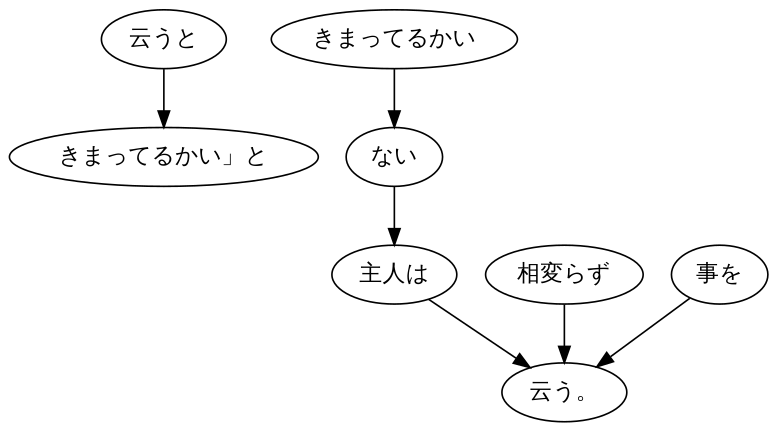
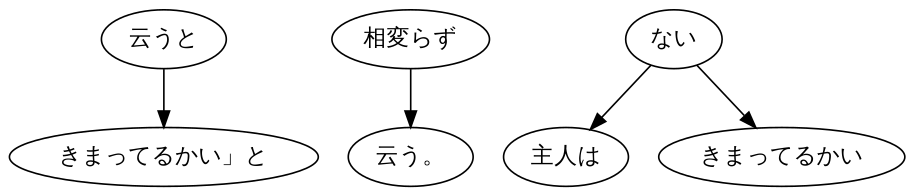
edge "きまってるかい" -> "ない": reversed
node "事を": removed
edge "主人は" -> "云う。": removed
